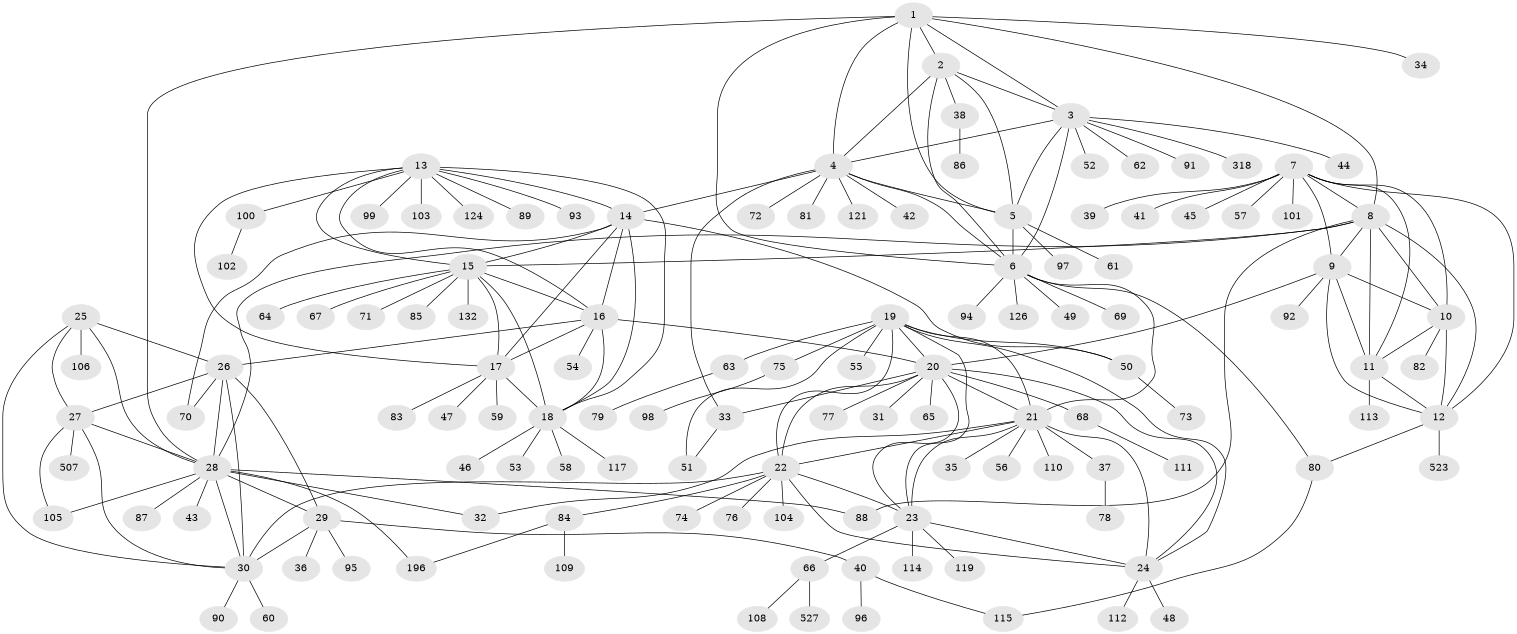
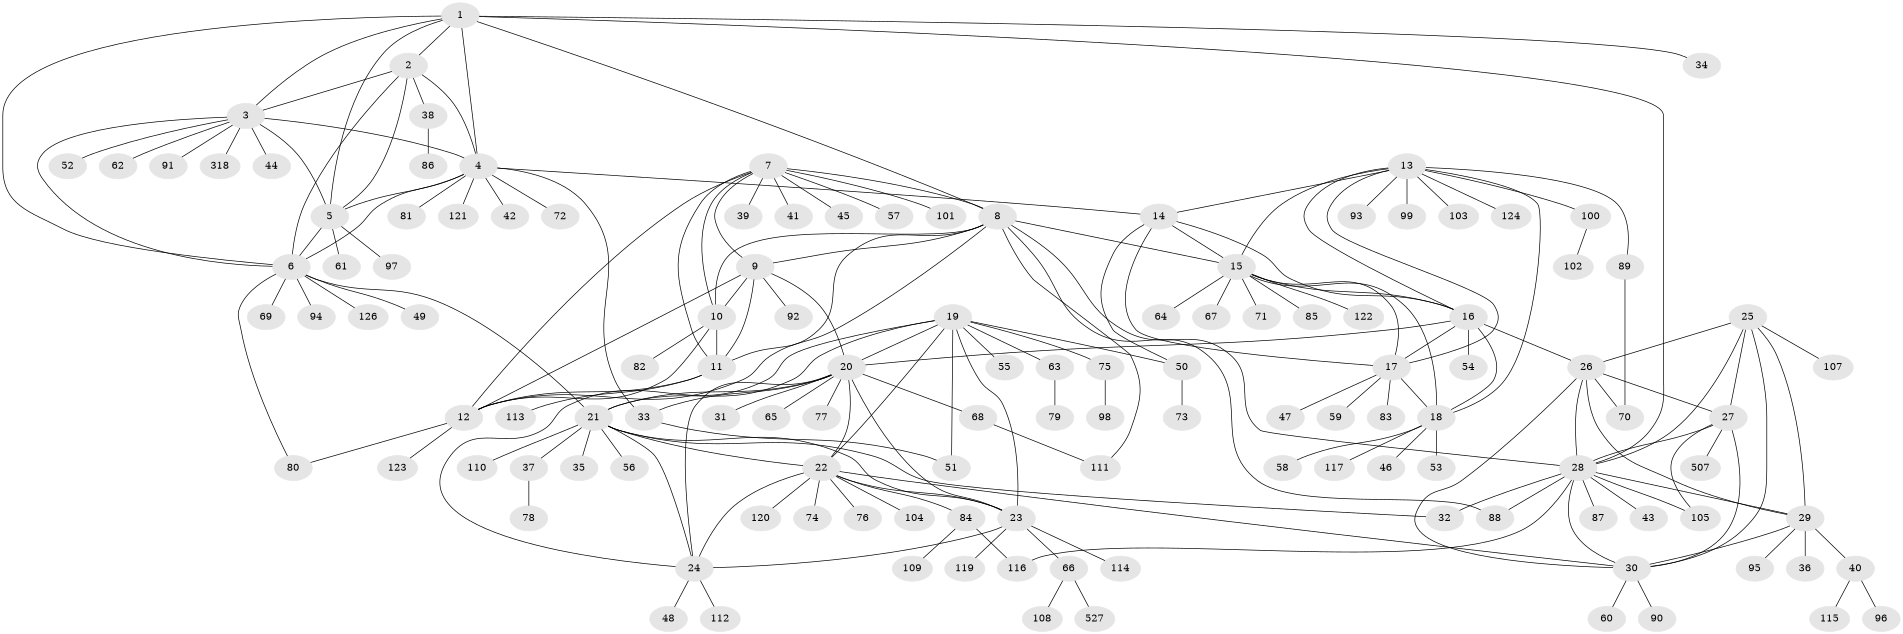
edge "14" -- "70": now "89" -- "70"
node "132": label "132" -> "122"
edge "8" -- "111": added
edge "14" -- "18": removed
node "106": label "106" -> "107"
edge "25" -- "29": added
node "523": label "523" -> "123"
node "120": added
node "196": label "196" -> "116"
edge "80" -- "115": removed
